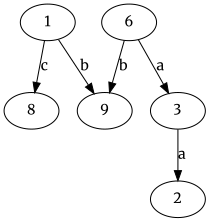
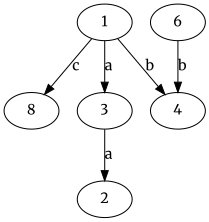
edge "6" -> "3": now "1" -> "3"
node "9": label "9" -> "4"
